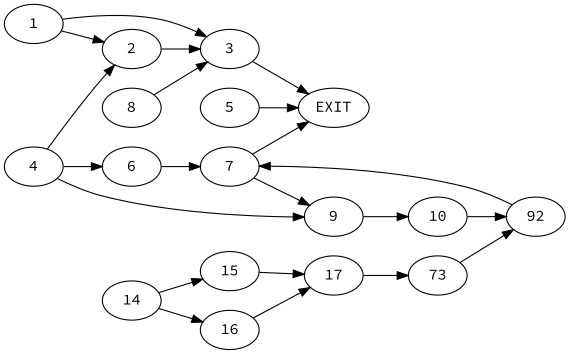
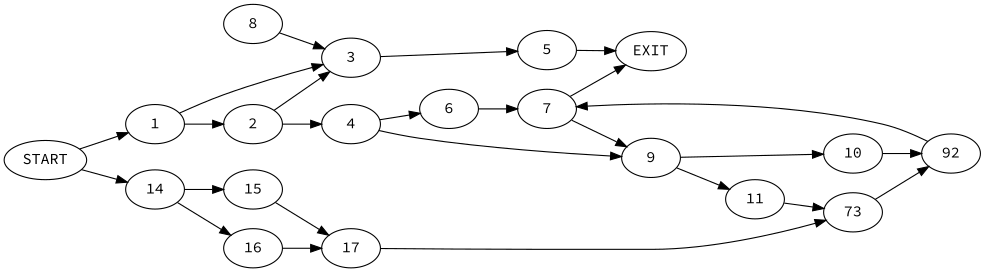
edge "3" -> "EXIT": now "3" -> "5"
edge "4" -> "2": reversed
node "START": added
node "11": added
